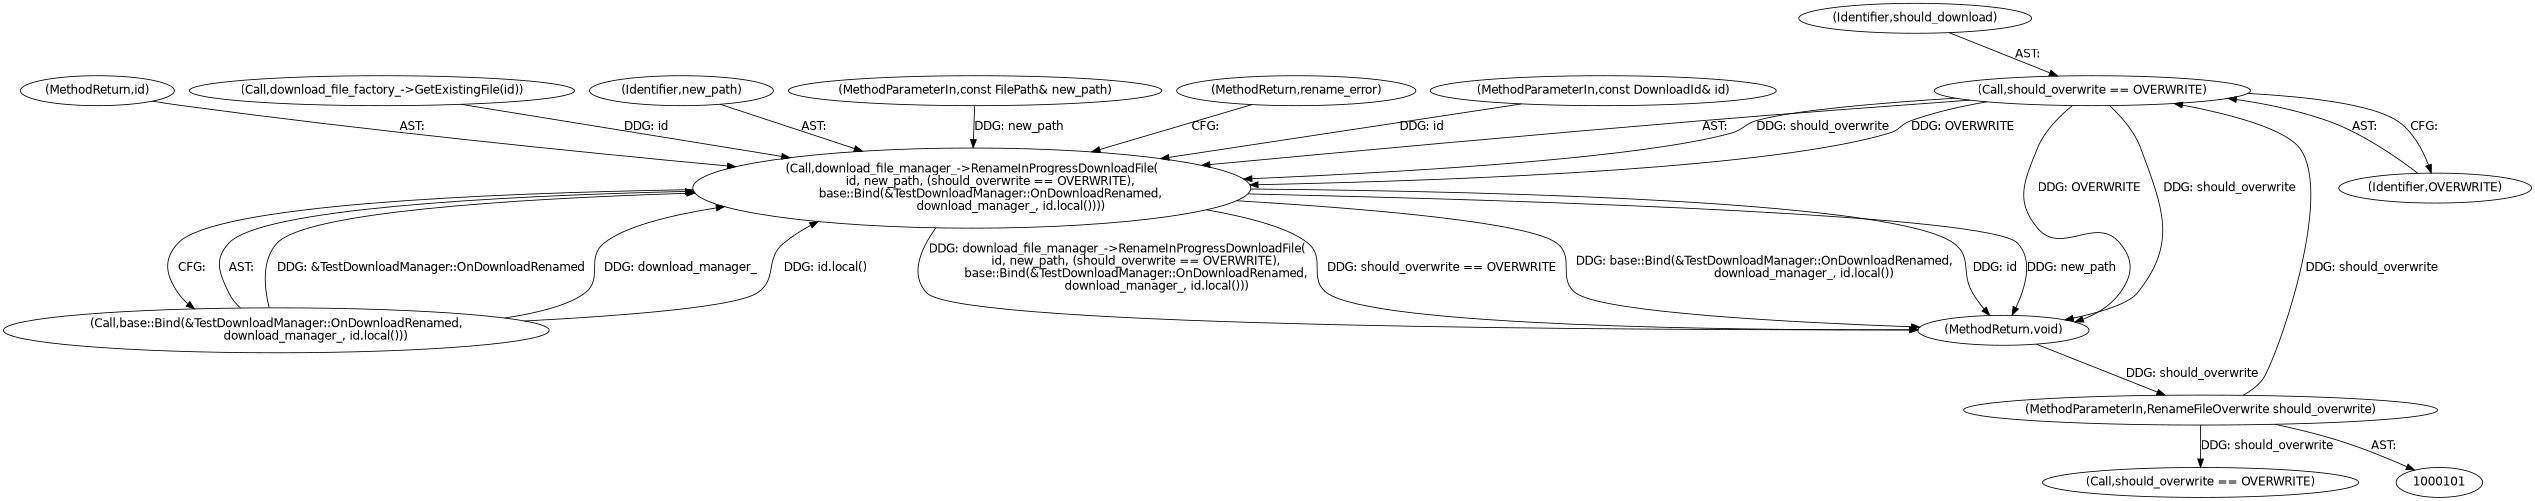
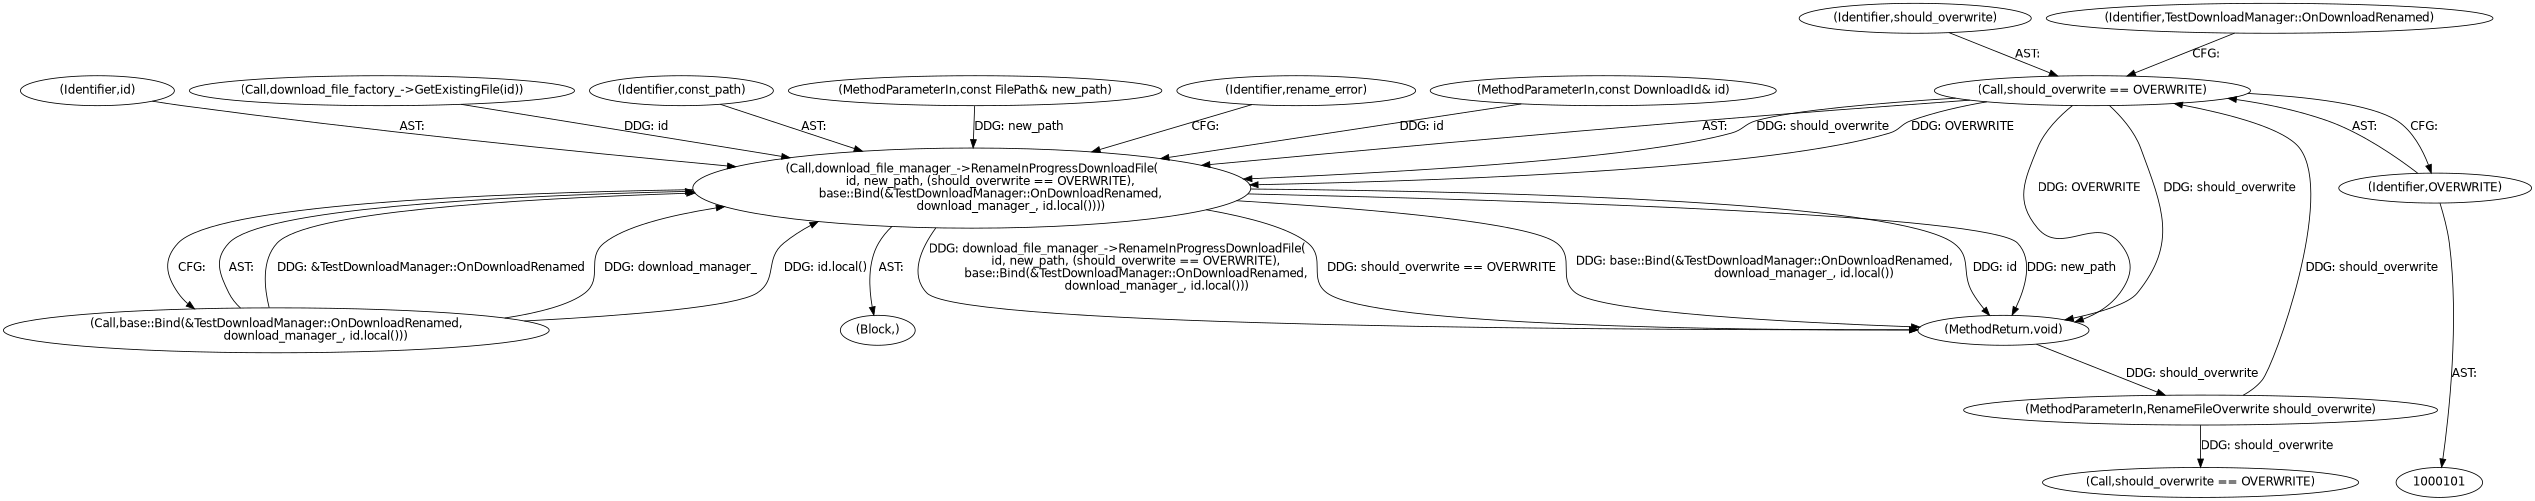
node "(Identifier,should_download)": label "(Identifier,should_download)" -> "(Identifier,should_overwrite)"
node "(Identifier,TestDownloadManager::OnDownloadRenamed)": added
node "(MethodReturn,id)": label "(MethodReturn,id)" -> "(Identifier,id)"
node "(Identifier,new_path)": label "(Identifier,new_path)" -> "(Identifier,const_path)"
node "(MethodReturn,rename_error)": label "(MethodReturn,rename_error)" -> "(Identifier,rename_error)"
node "(Block,)": added
edge "(MethodParameterIn,RenameFileOverwrite should_overwrite)" -> "1000101": now "(Identifier,OVERWRITE)" -> "1000101"
